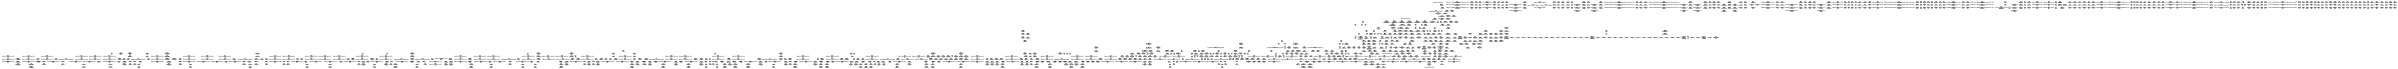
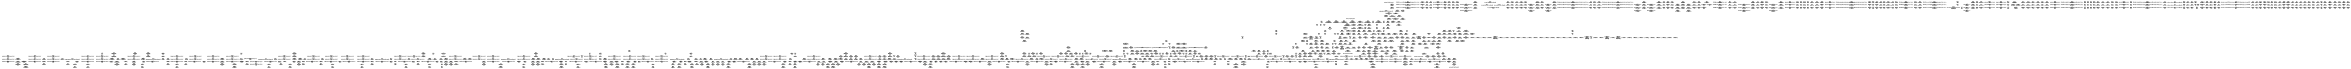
node "CE0x5270b30": added
